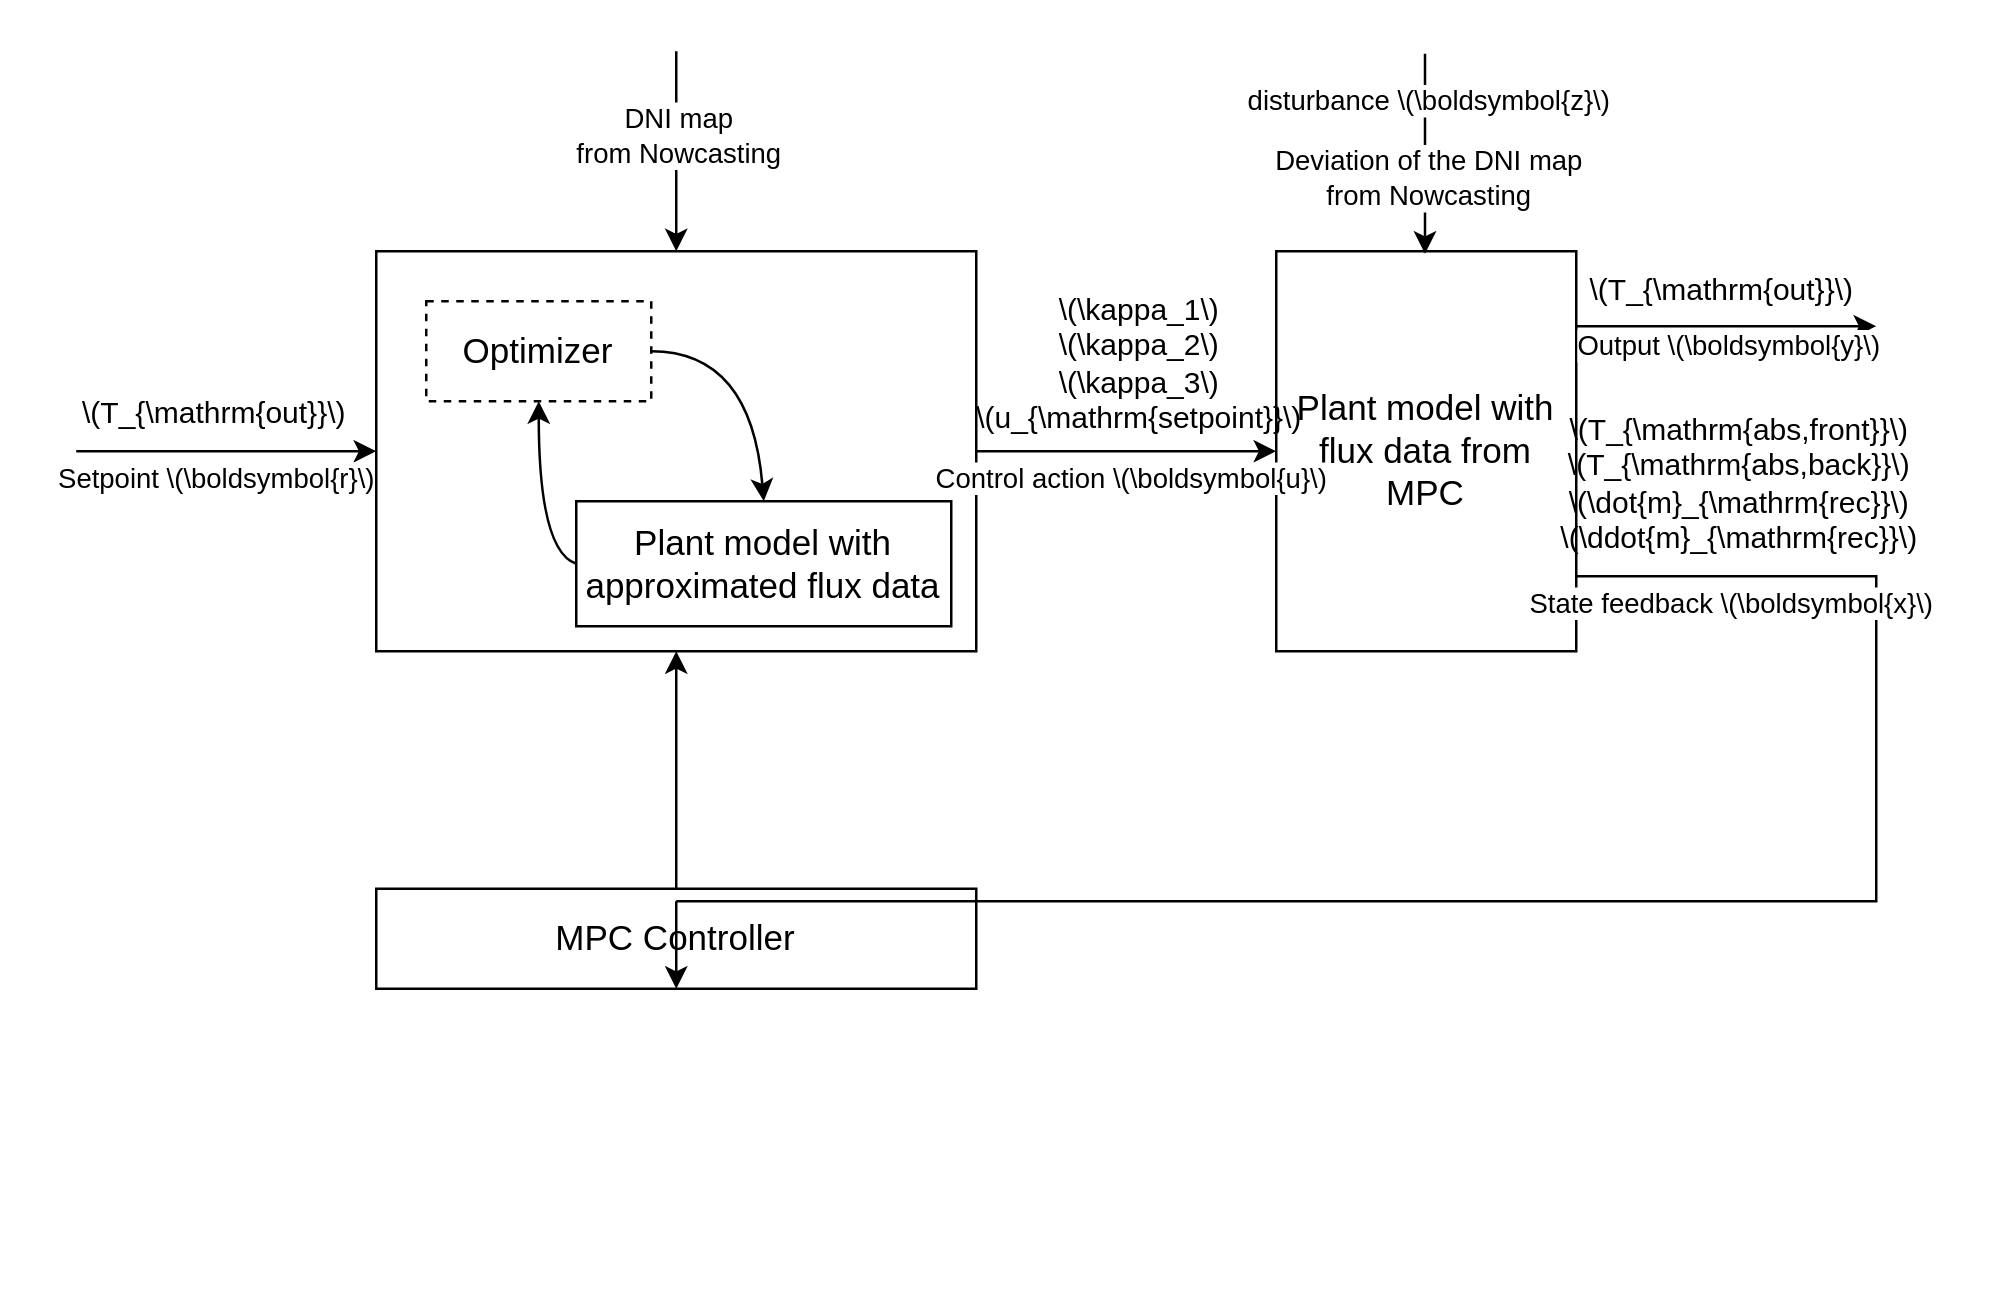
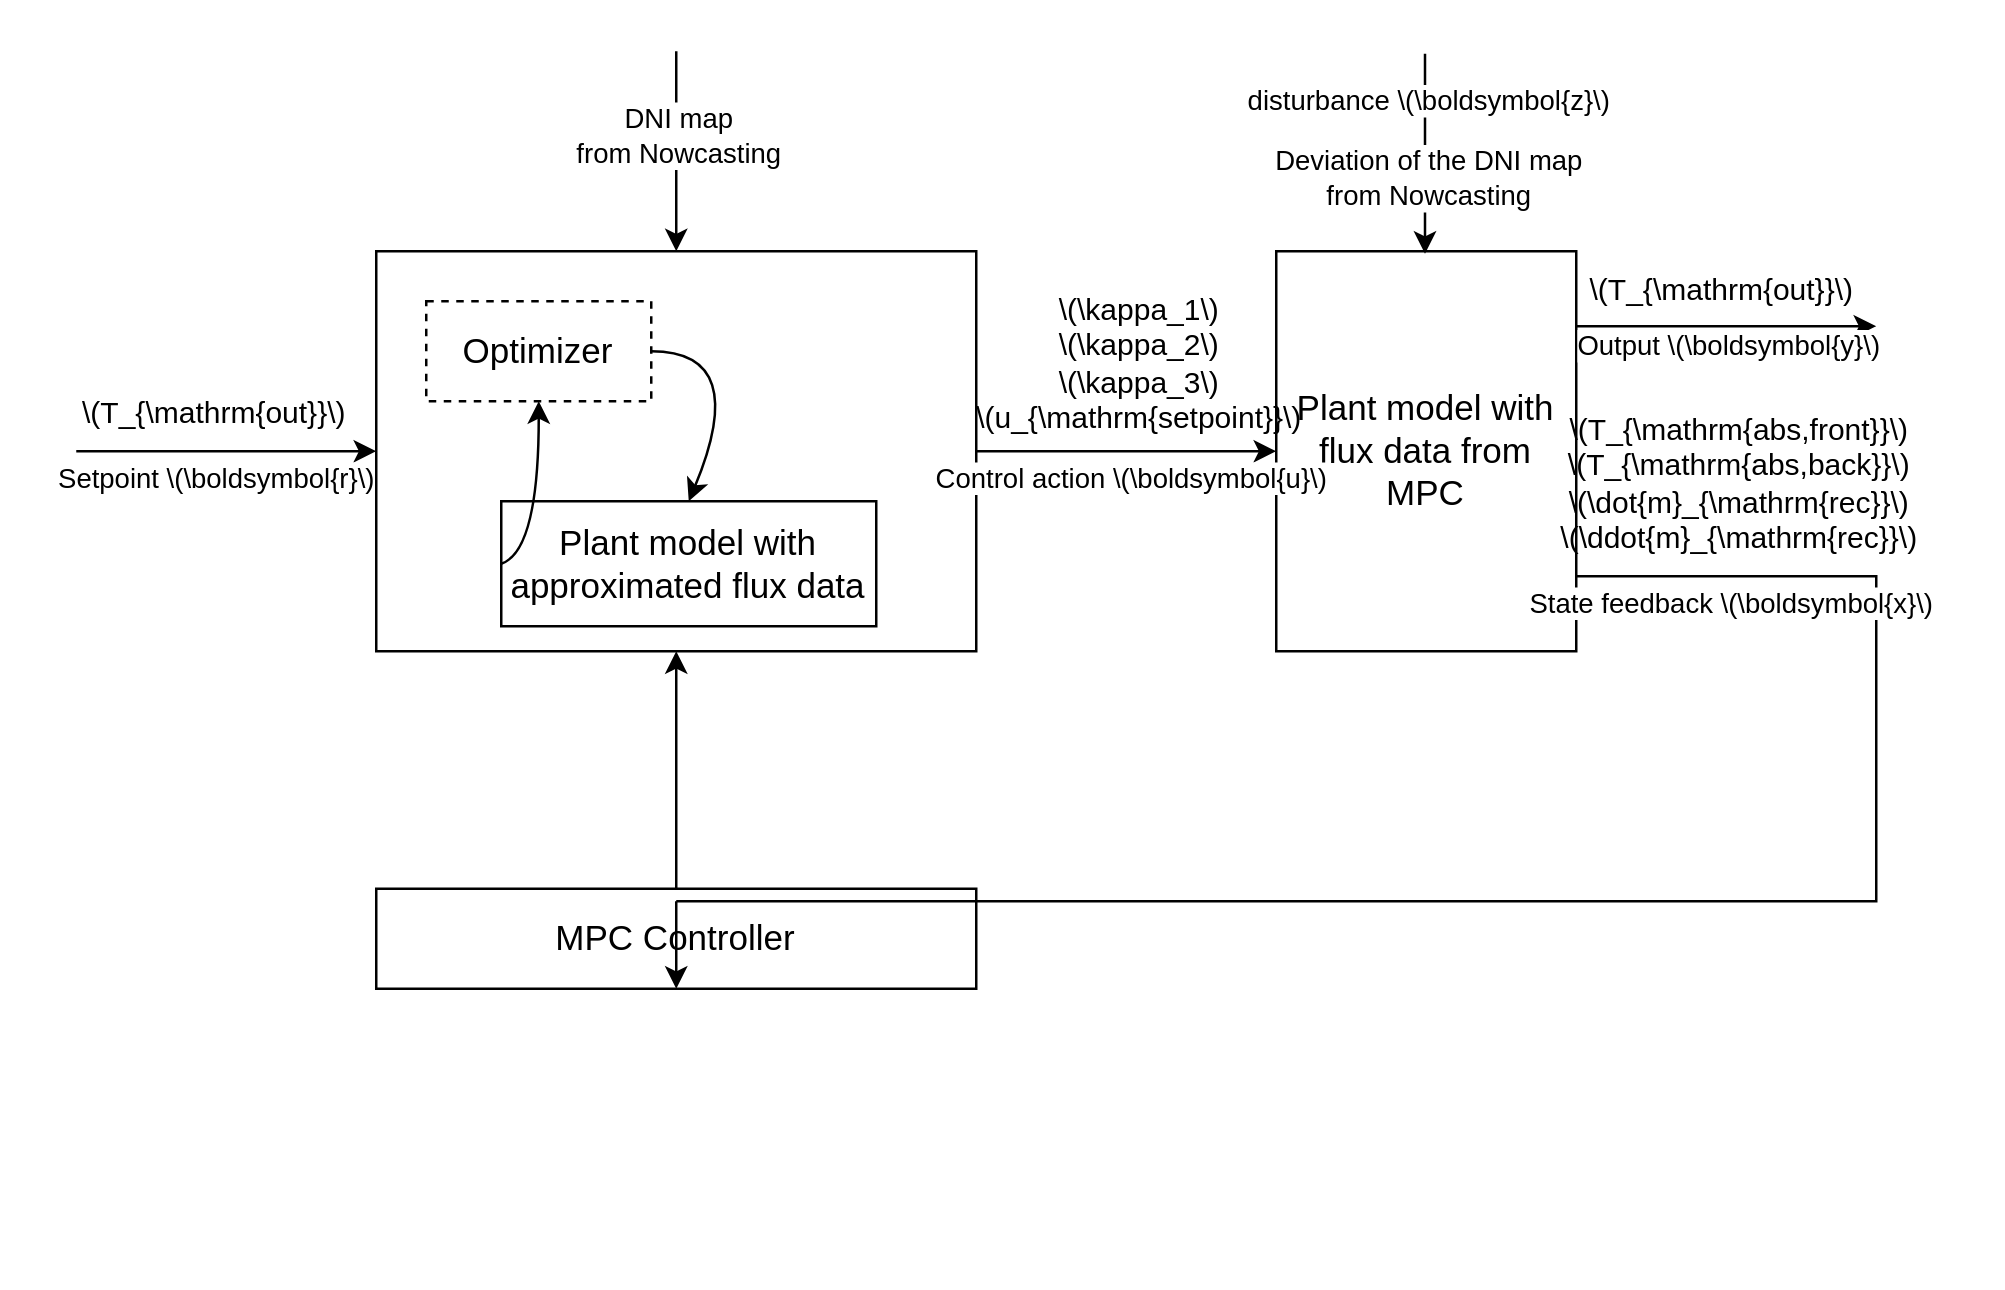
node "Plant model with approximated flux data": moved (764, 564) -> (689, 564)
